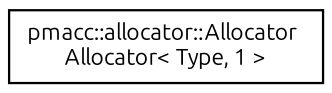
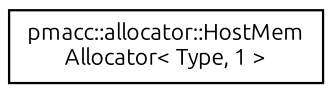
node "pmacc::allocator::Allocator Allocator< Type, 1 >": label "pmacc::allocator::Allocator Allocator< Type, 1 >" -> "pmacc::allocator::HostMem Allocator< Type, 1 >"
